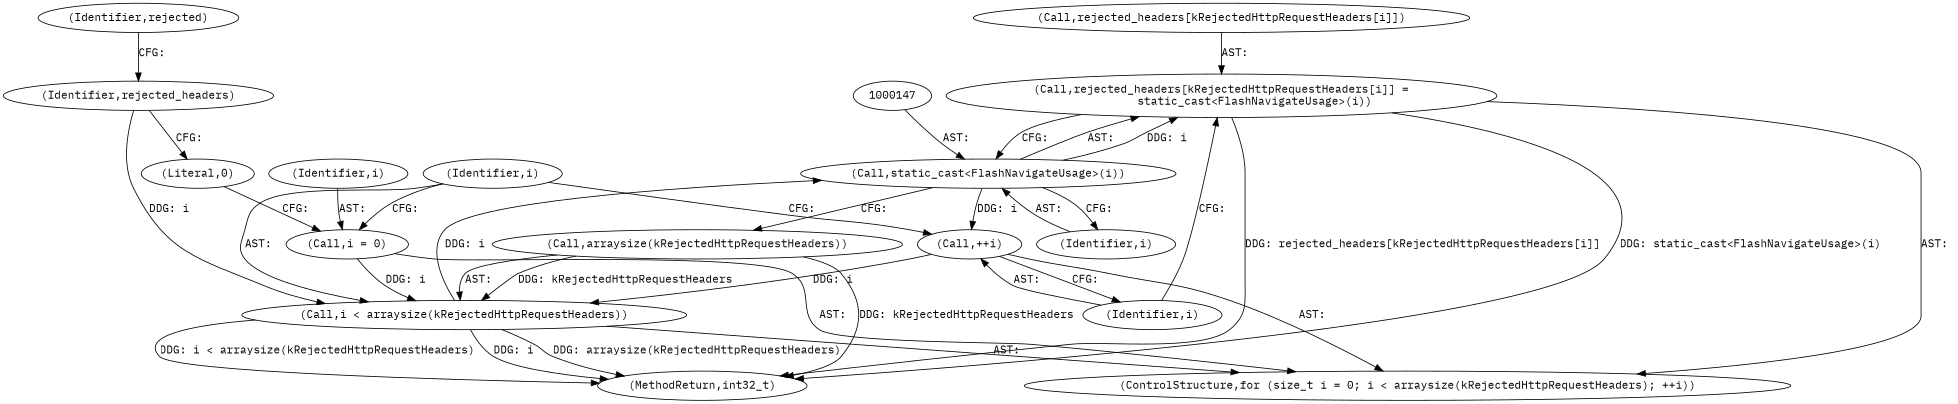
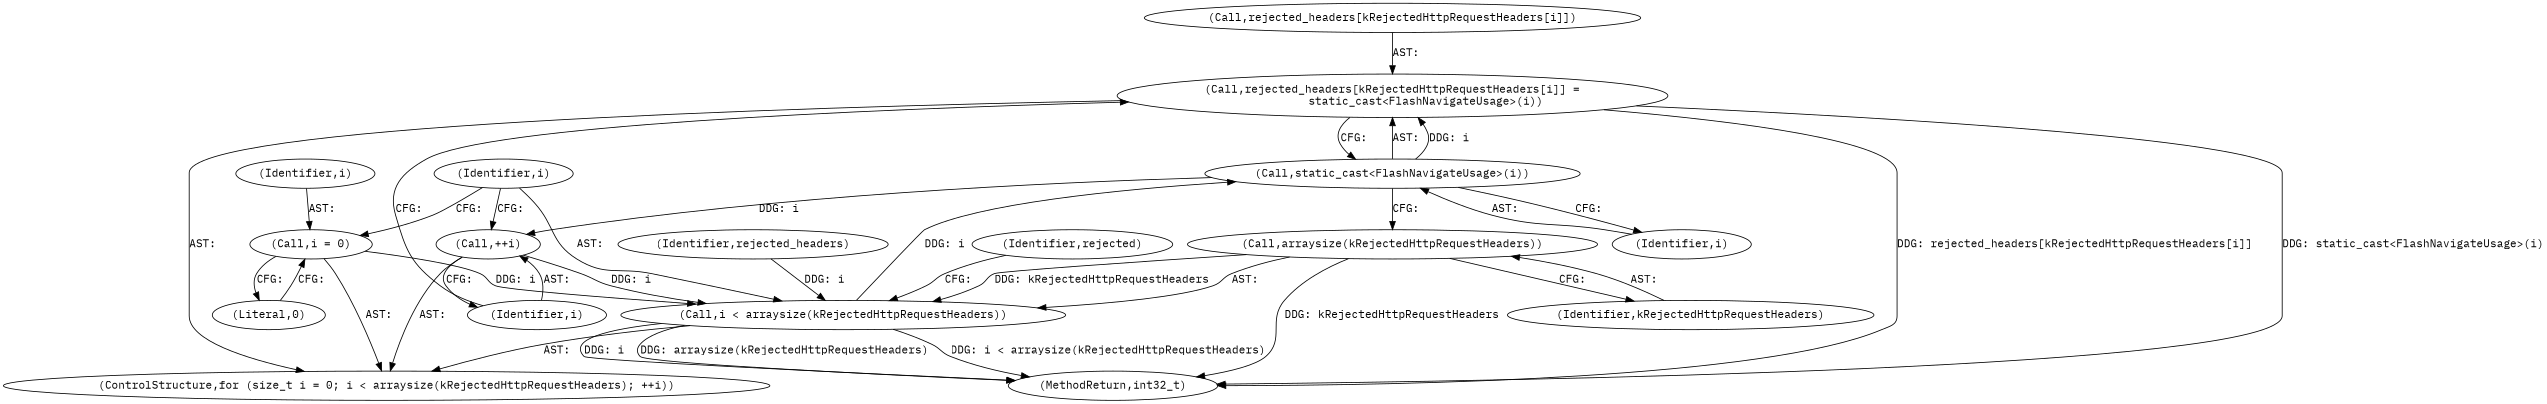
edge "(Identifier,rejected)" -> "(Identifier,rejected_headers)": now "(Identifier,rejected)" -> "(Call,i < arraysize(kRejectedHttpRequestHeaders))"
node "1000147": removed
edge "(Identifier,rejected_headers)" -> "(Literal,0)": now "(Call,i = 0)" -> "(Literal,0)"
node "(Identifier,kRejectedHttpRequestHeaders)": added
